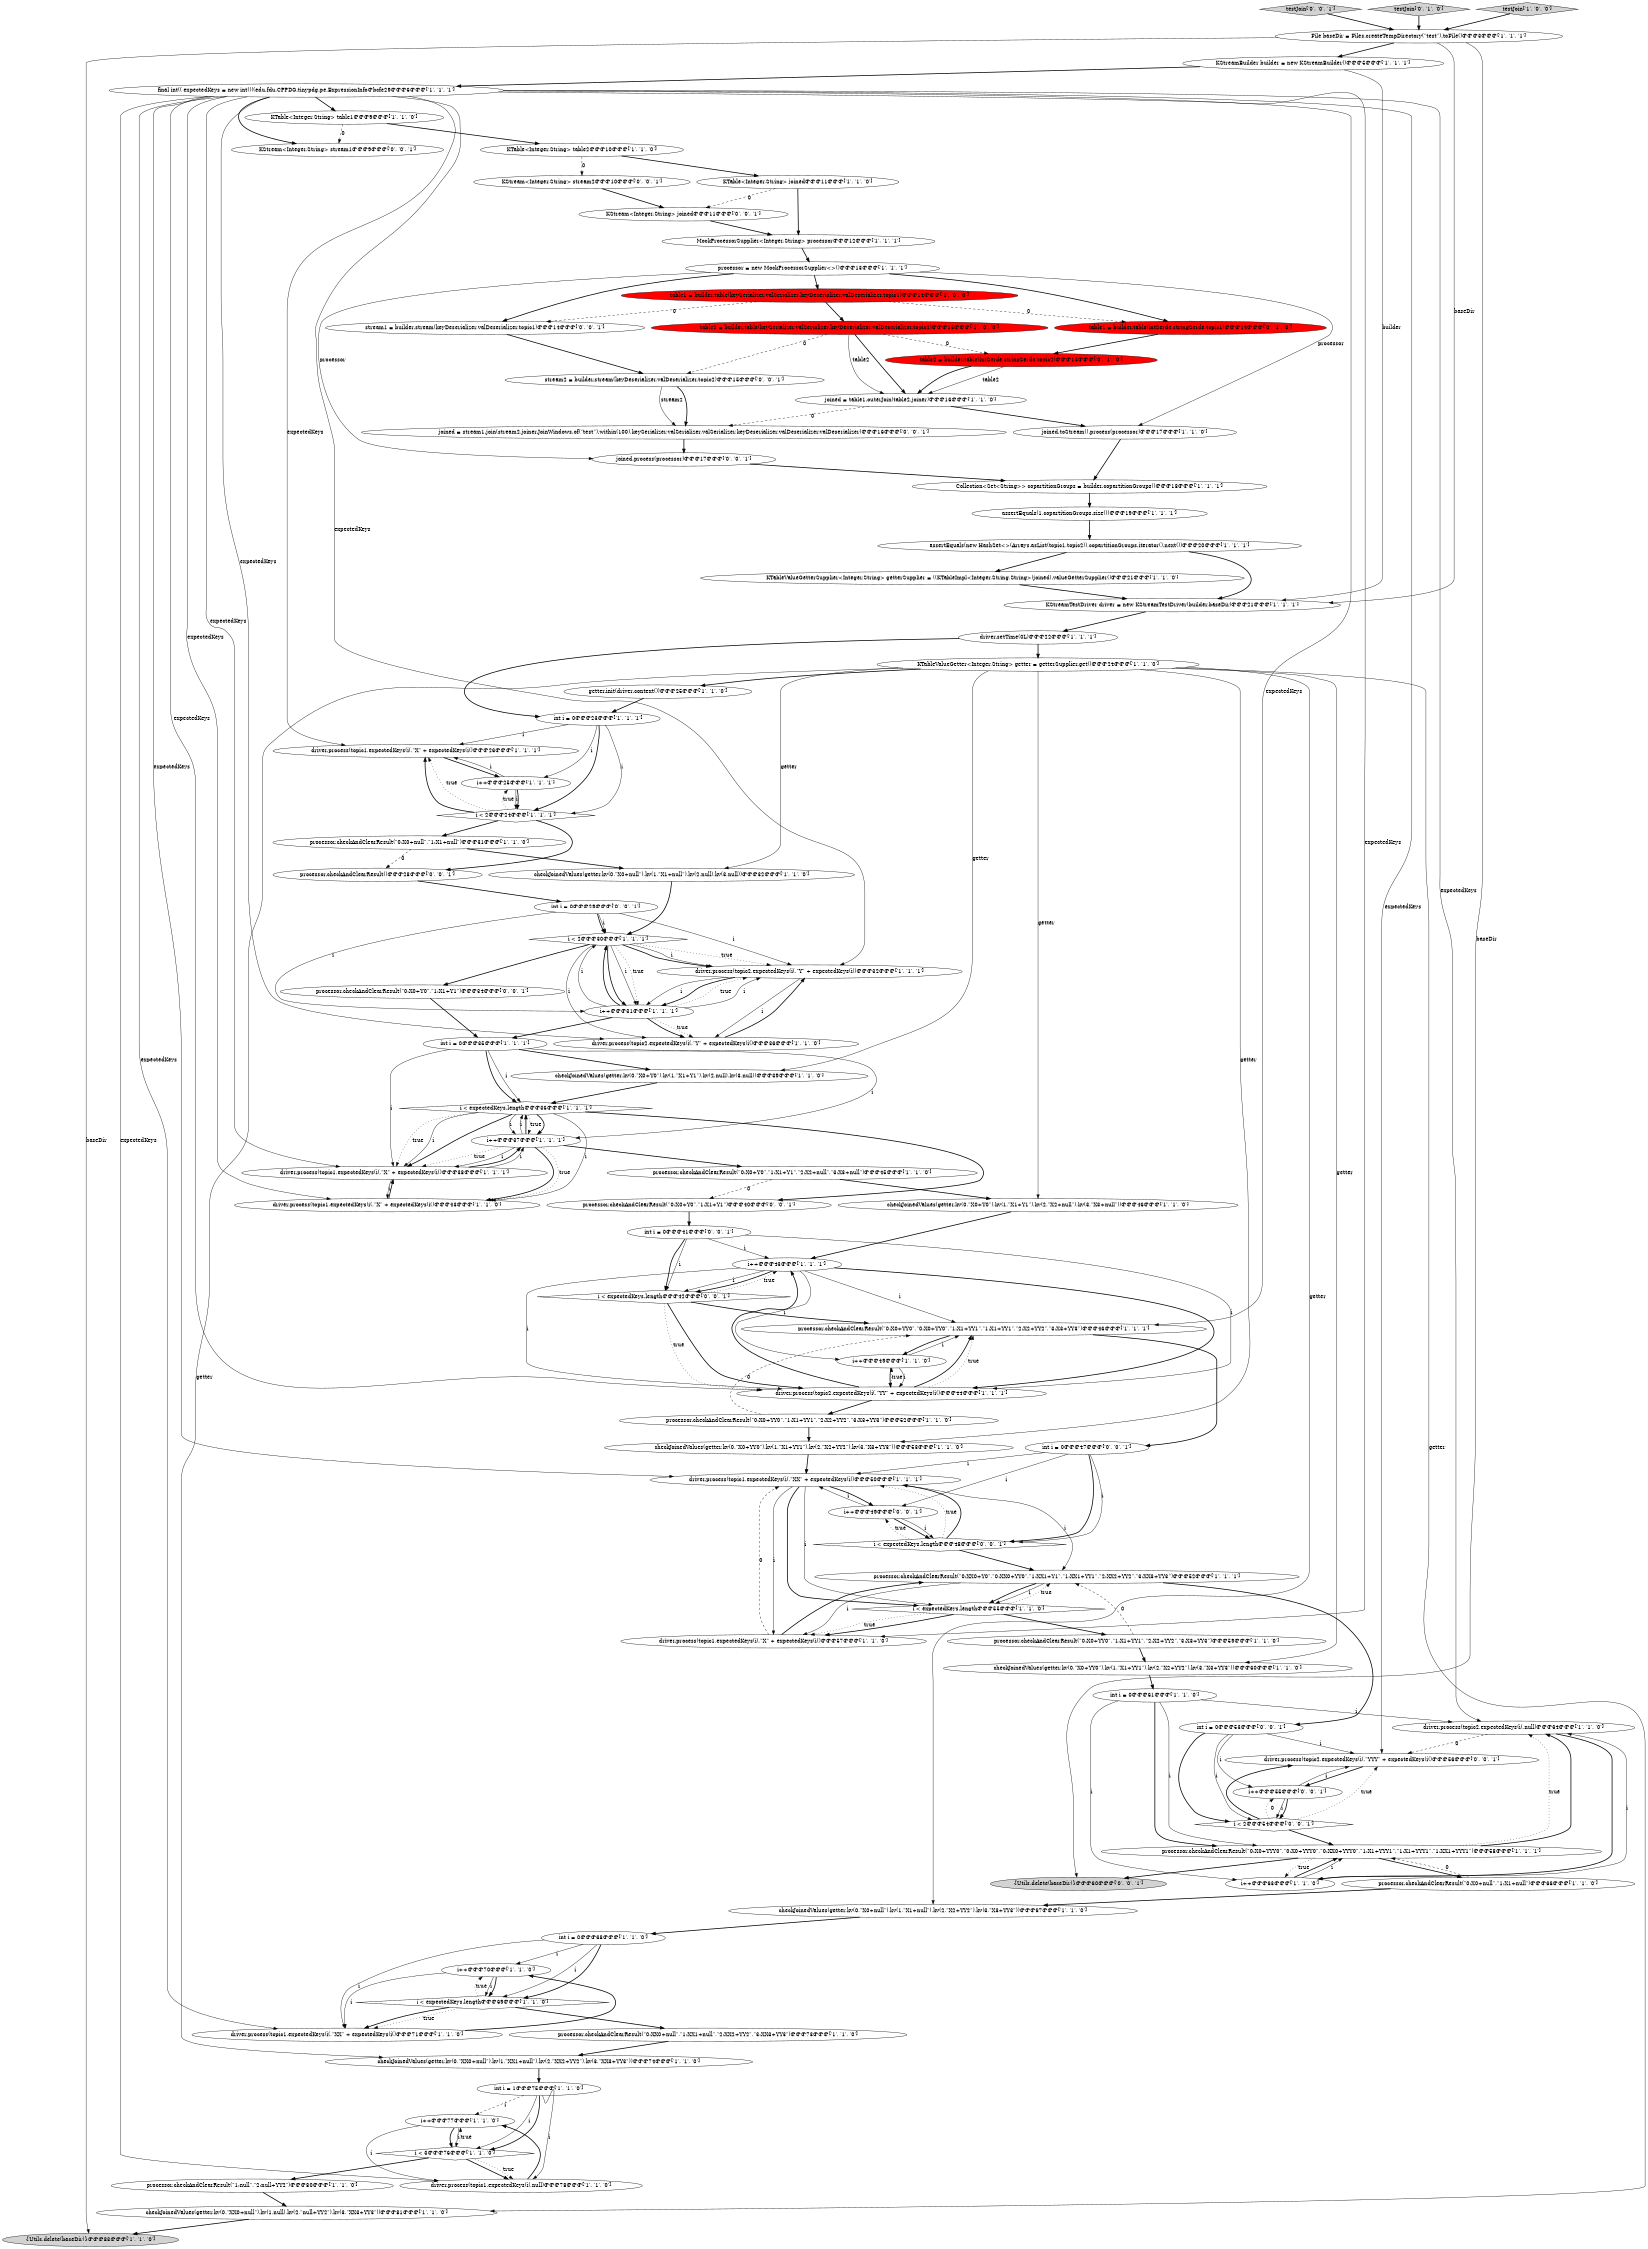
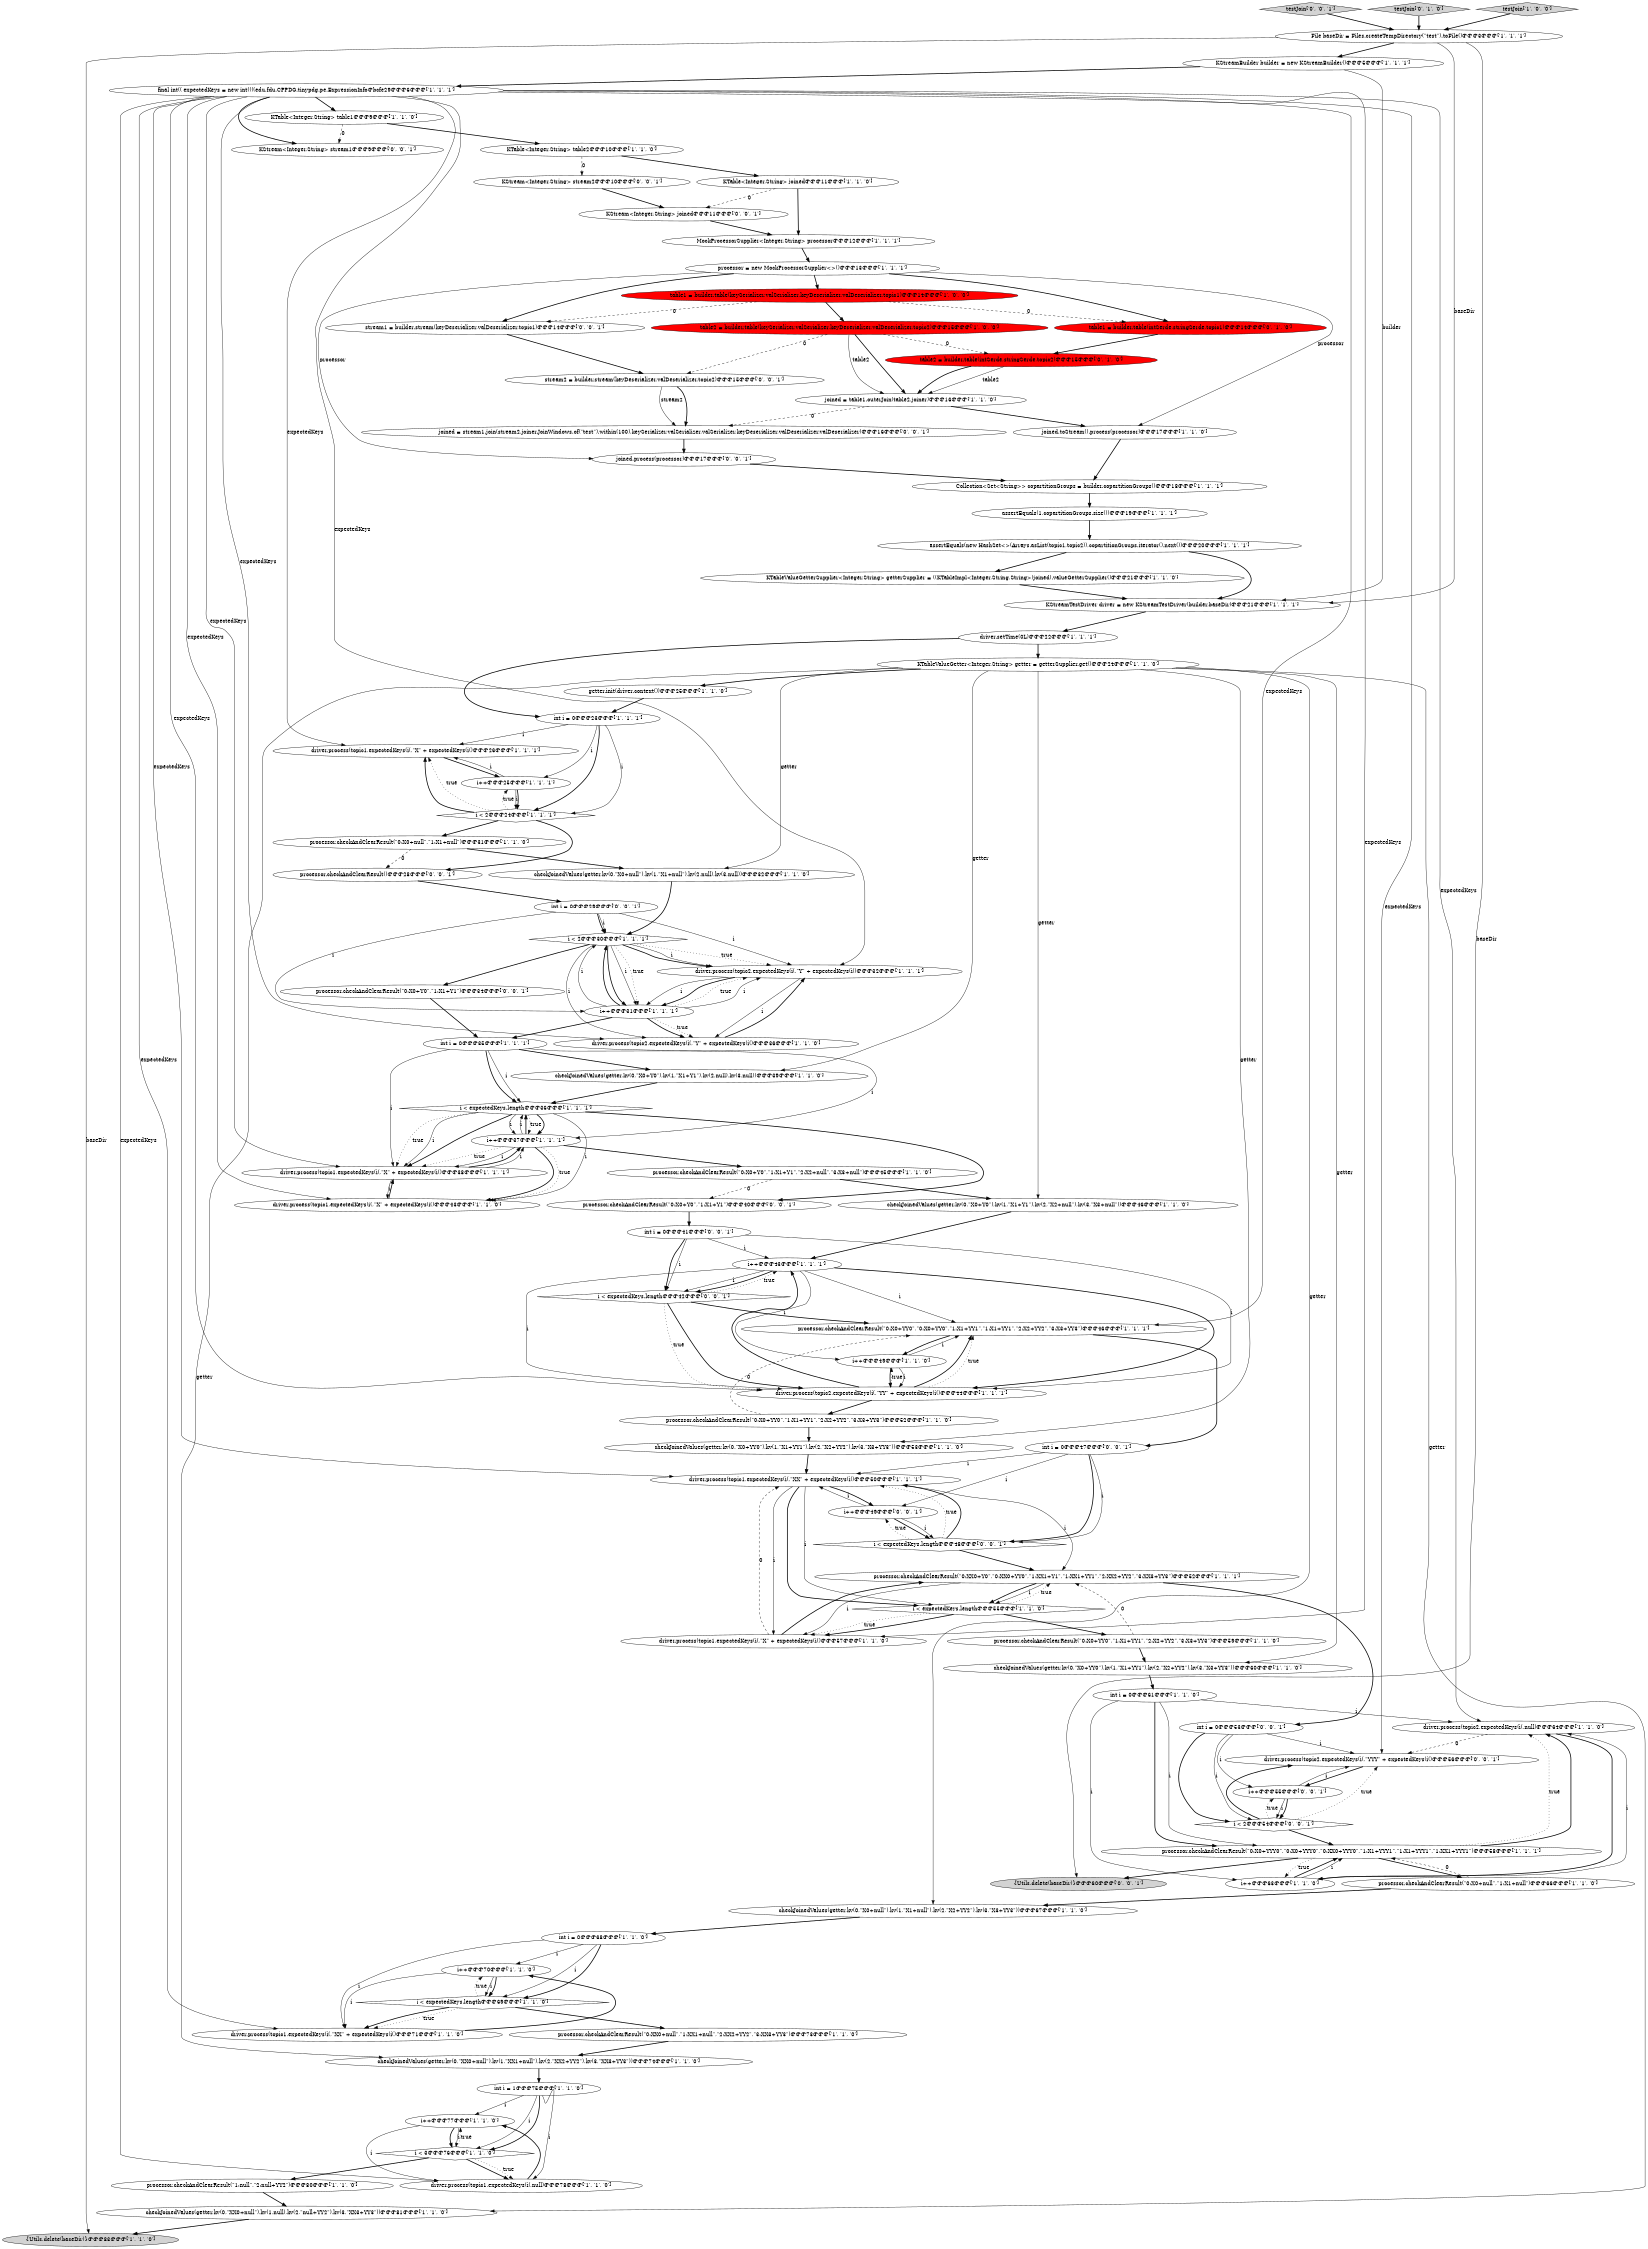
edge "i < 2@@@54@@@['0', '0', '1']" -> "i++@@@55@@@['0', '0', '1']": label "0" -> "true"
edge "int i = 1@@@75@@@['1', '1', '0']" -> "i++@@@77@@@['1', '1', '0']": style dashed -> solid
